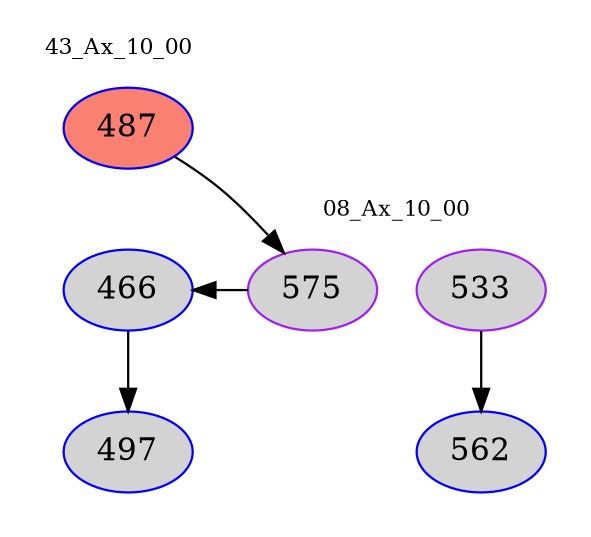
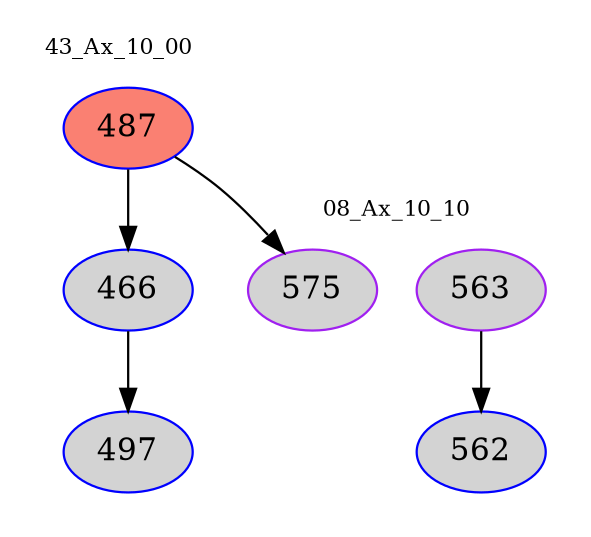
cluster "08_Ax_10_00": label "08_Ax_10_00" -> "08_Ax_10_10"
edge "575" -> "466": now "487" -> "466"
node "533": label "533" -> "563"
